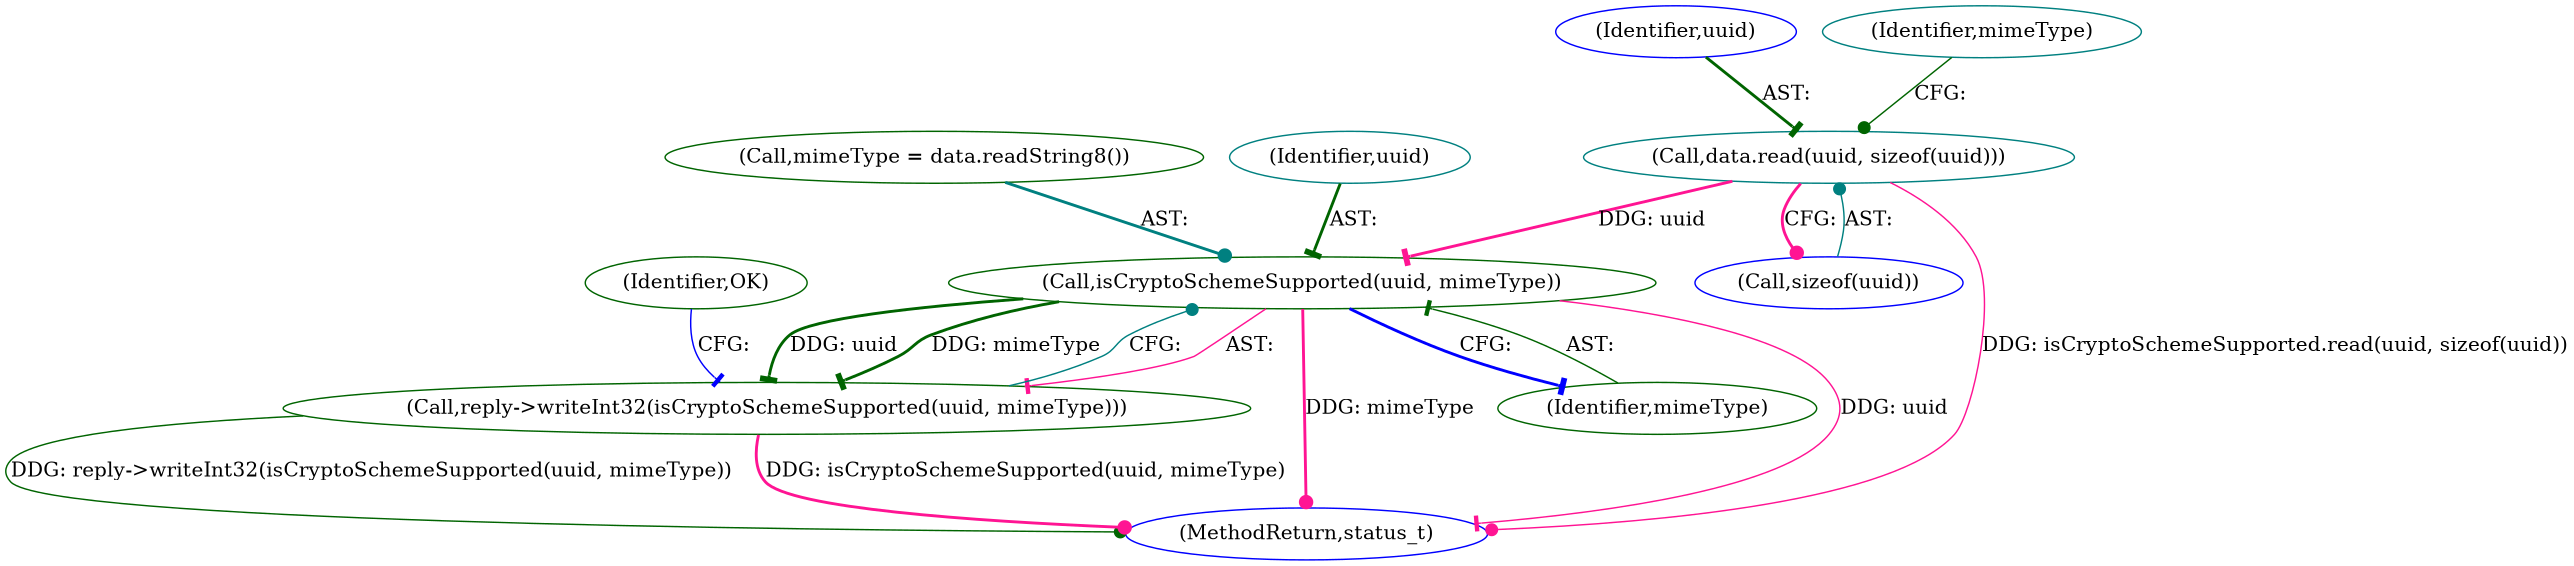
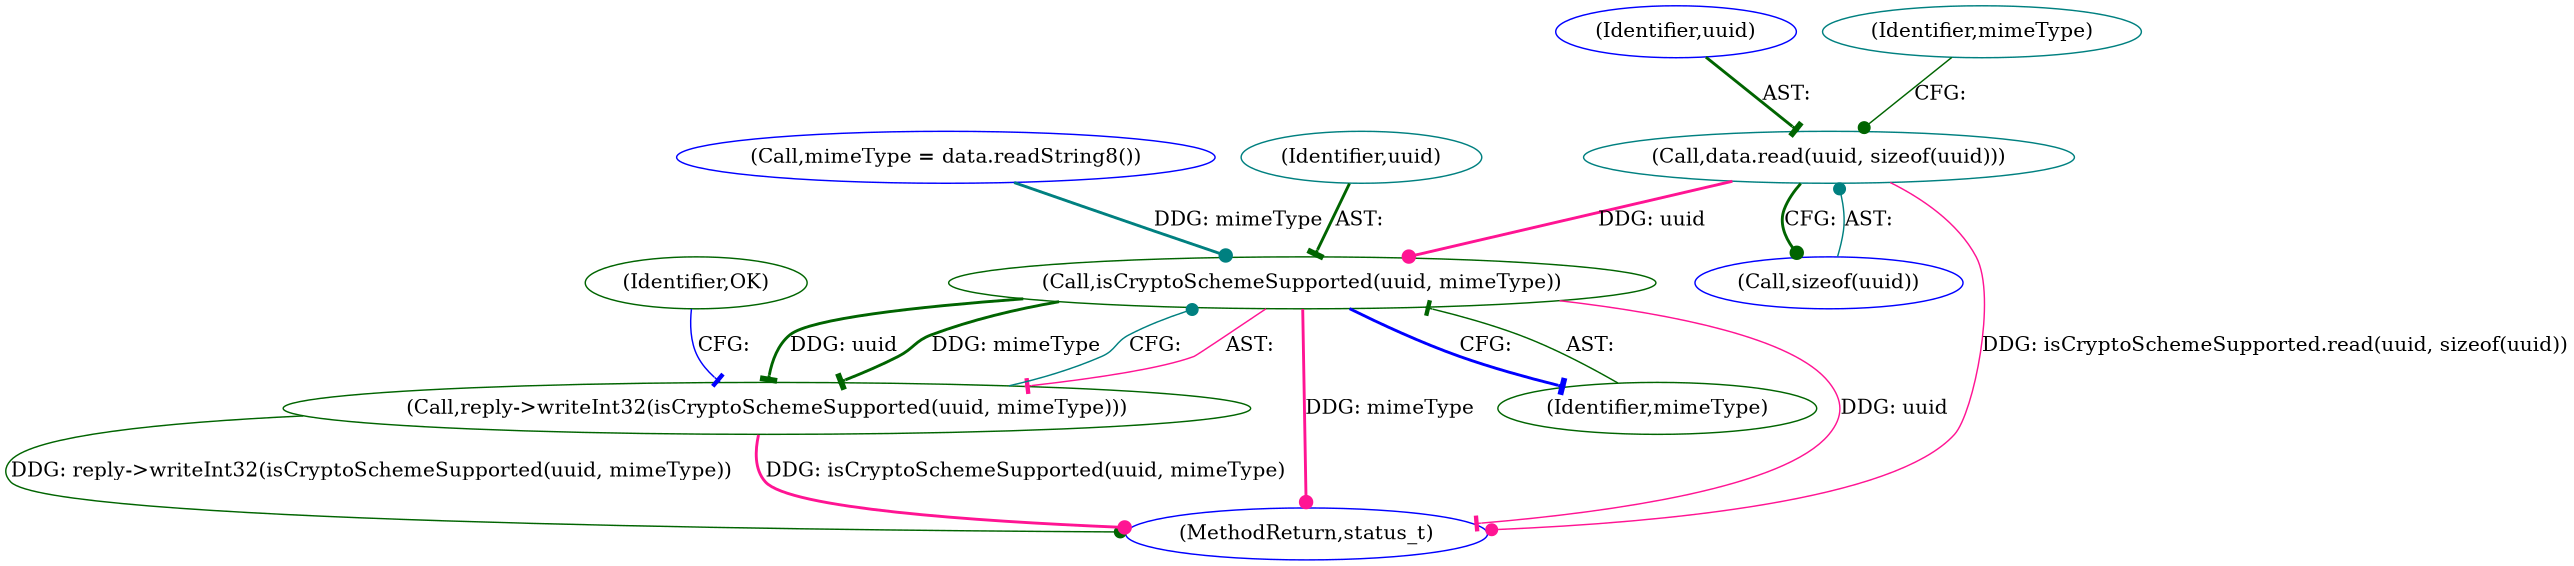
node "(Call,mimeType = data.readString8())": color darkgreen -> blue
edge "(Call,data.read(uuid, sizeof(uuid)))" -> "(Call,sizeof(uuid))": color deeppink -> darkgreen
edge "(Call,data.read(uuid, sizeof(uuid)))" -> "(Call,isCryptoSchemeSupported(uuid, mimeType))": arrowhead tee -> dot
edge "(Call,mimeType = data.readString8())" -> "(Call,isCryptoSchemeSupported(uuid, mimeType))": label "AST: " -> "DDG: mimeType"
